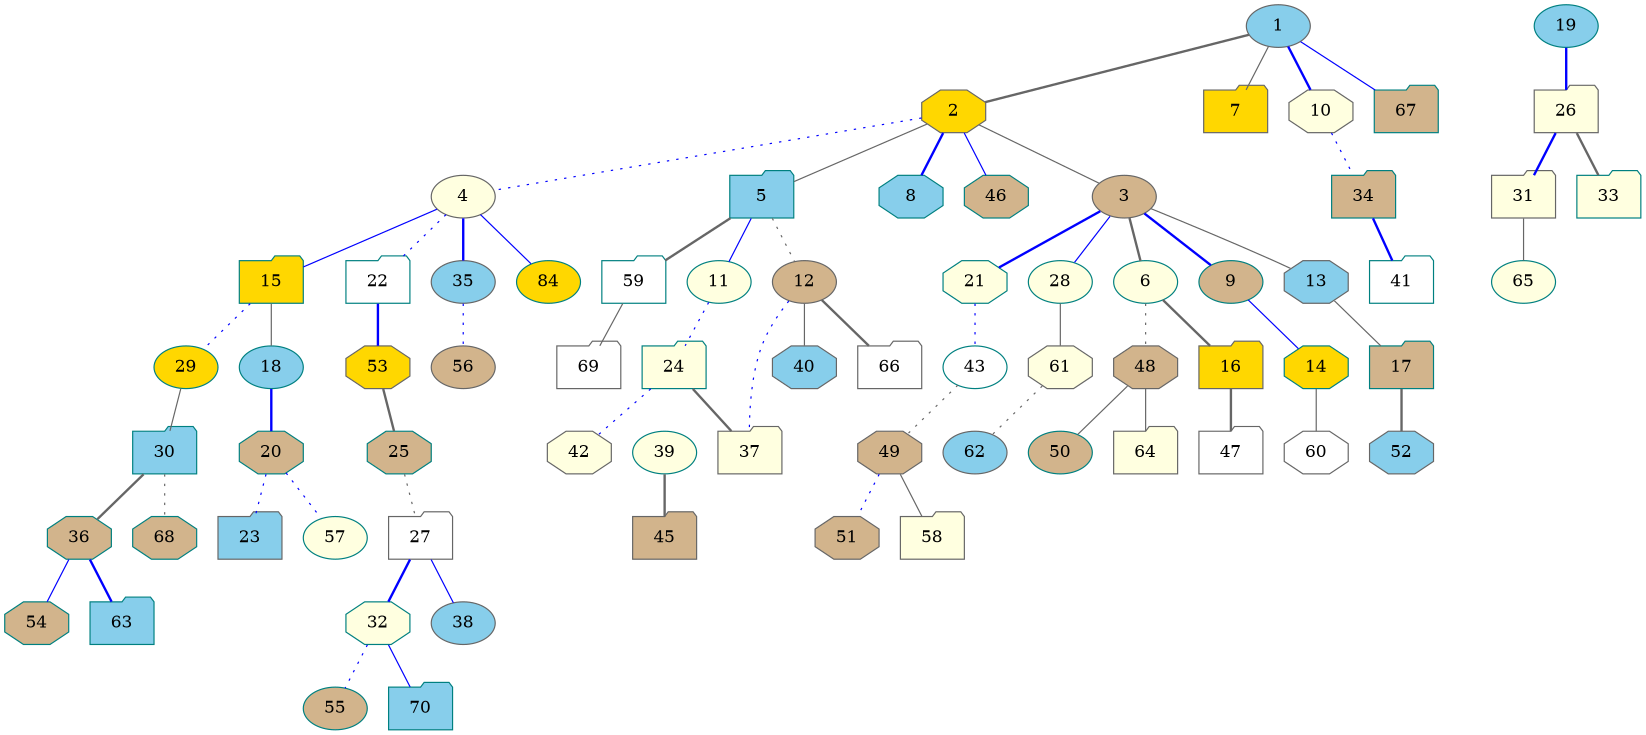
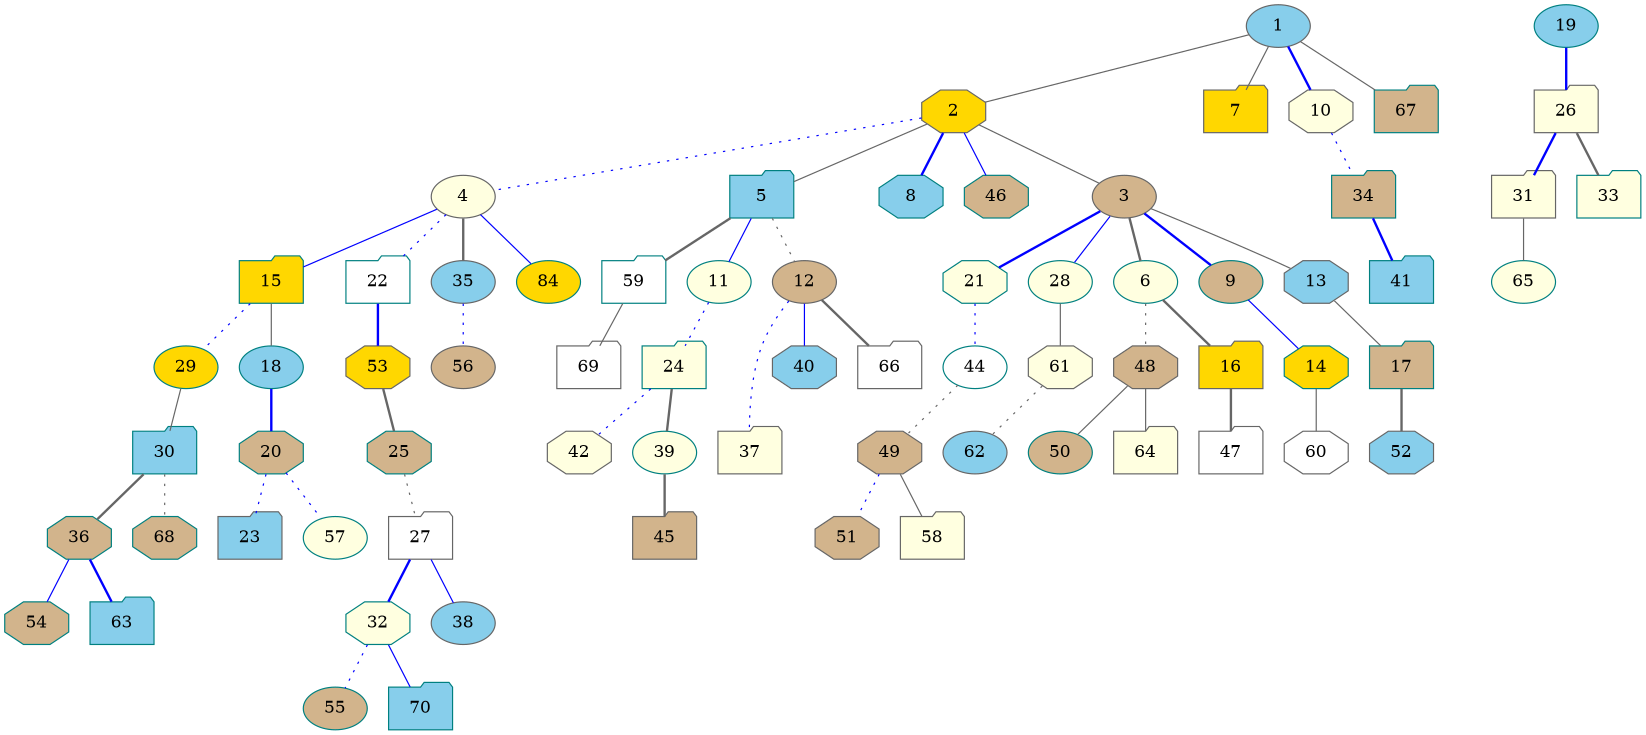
edge "1" -- "67": color blue -> gray40
edge "1" -- "2": style bold -> solid
edge "4" -- "35": color blue -> gray40
node "41": fillcolor white -> skyblue
edge "12" -- "40": color gray40 -> blue
node "43": label "43" -> "44"
edge "24" -- "37": now "24" -- "39"
